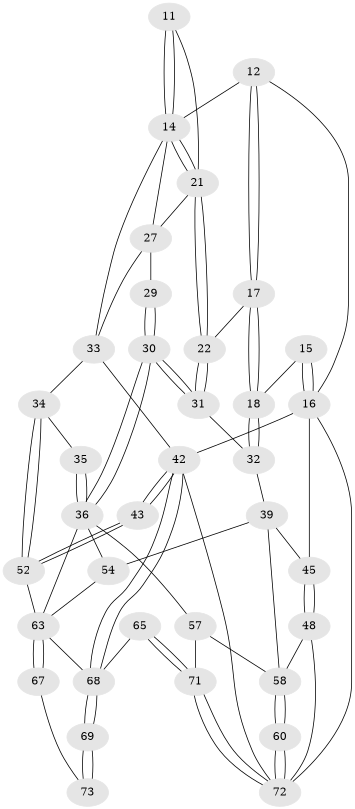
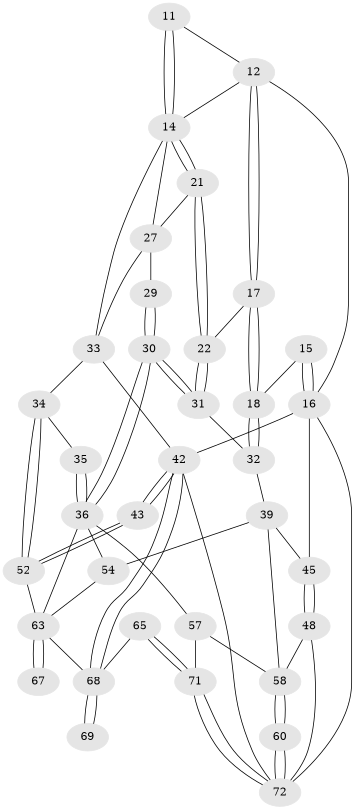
edge "11" -- "21": now "11" -- "12"
node "73": removed
